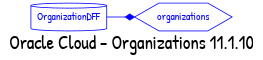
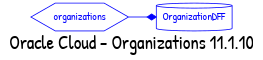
edge "OrganizationDFF" -> "organizations": reversed
